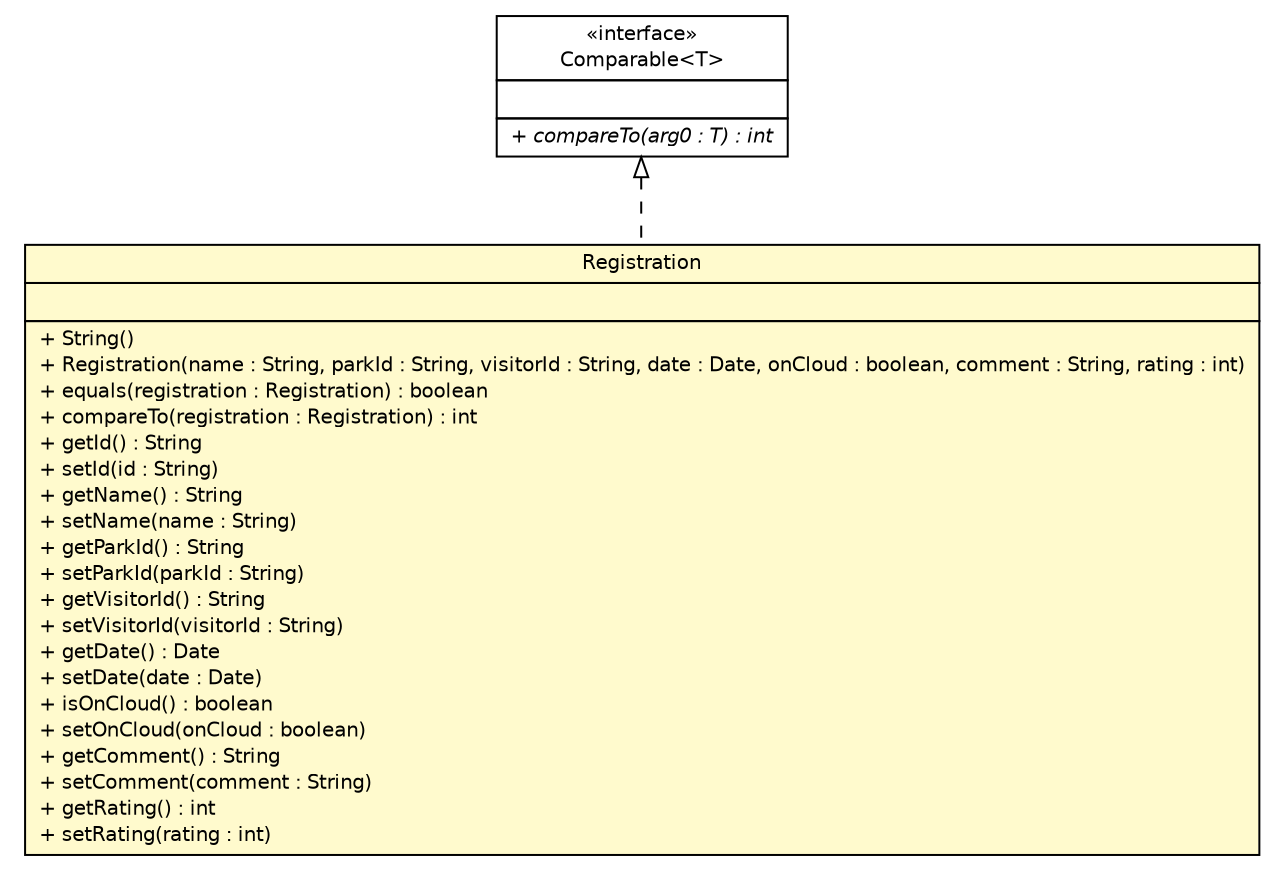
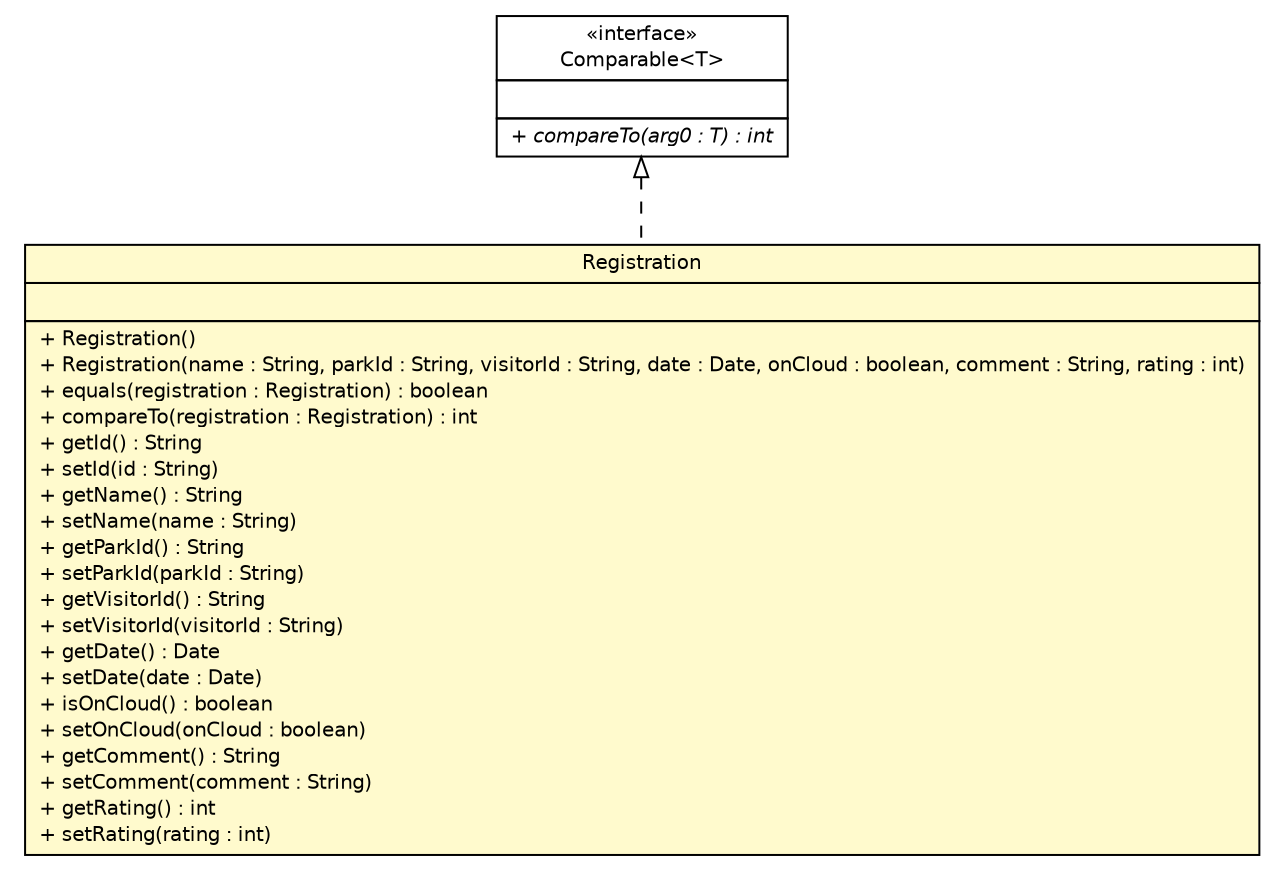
node "Registration": text "+ String()" -> "+ Registration()"
